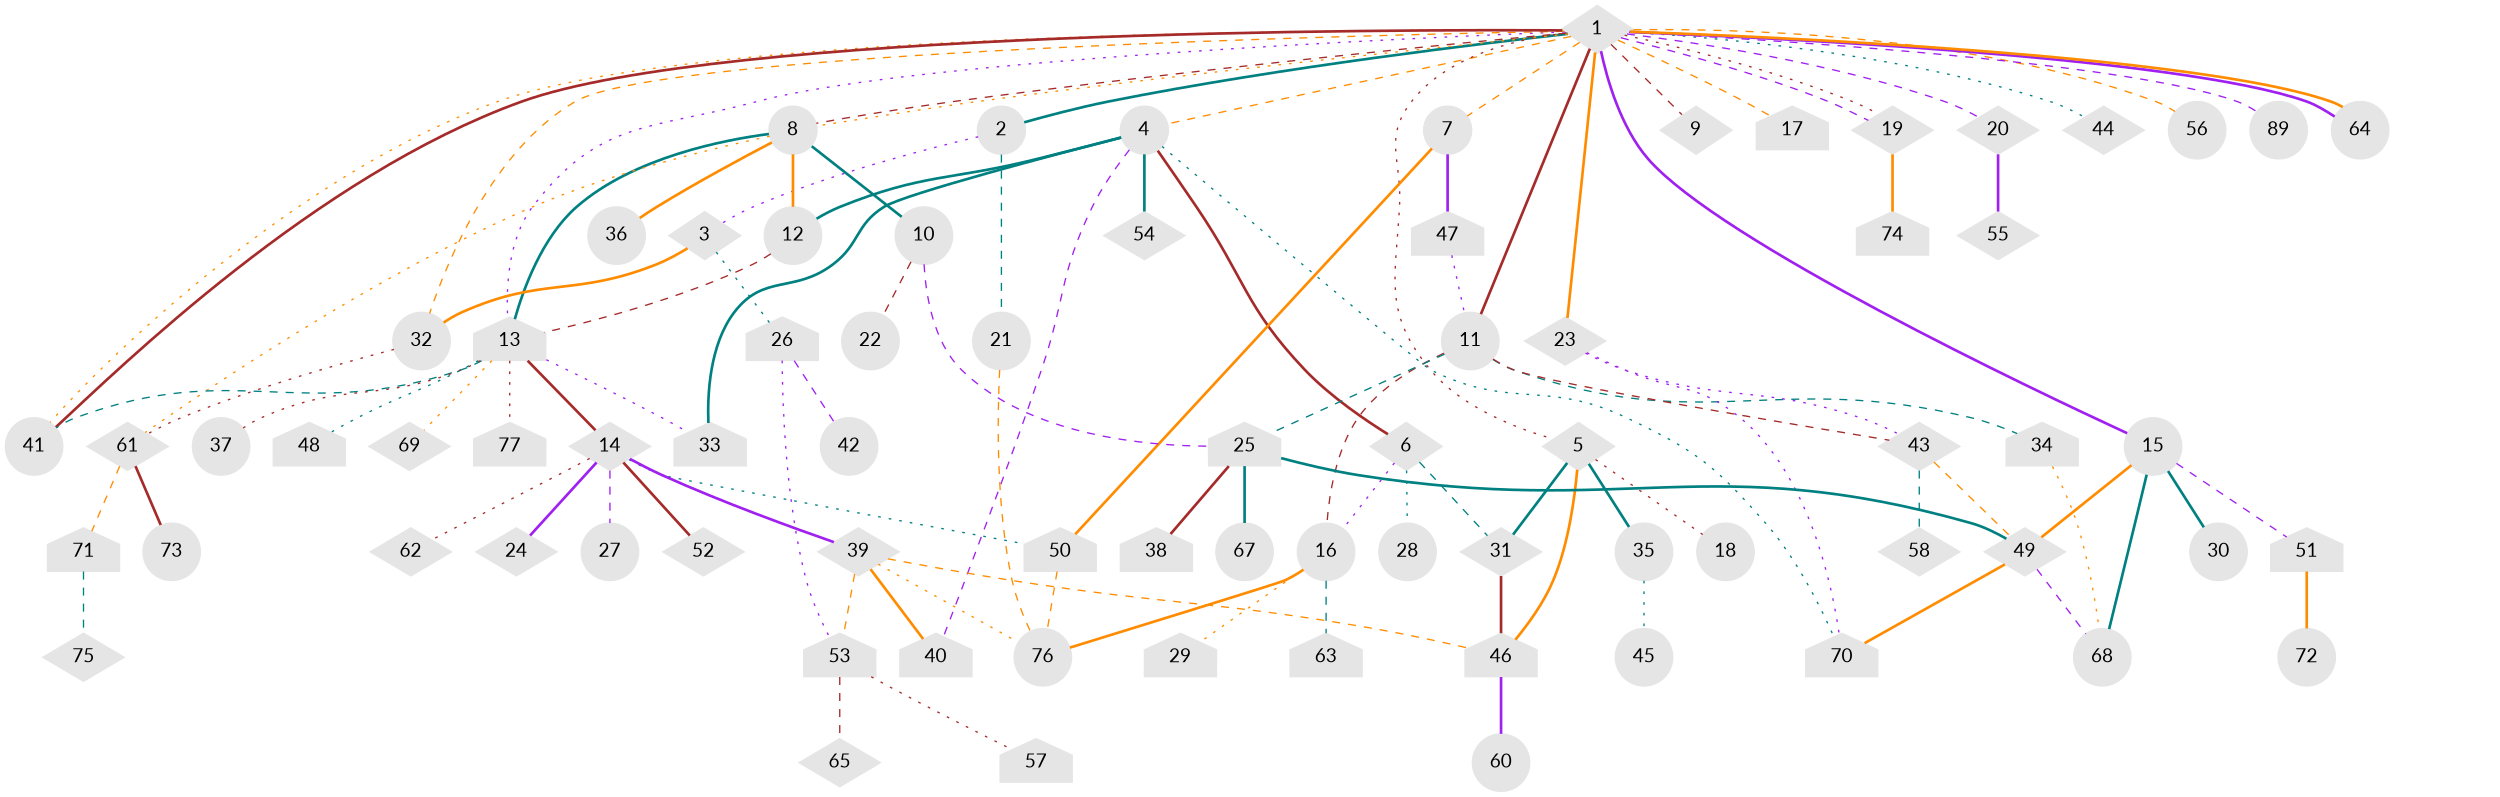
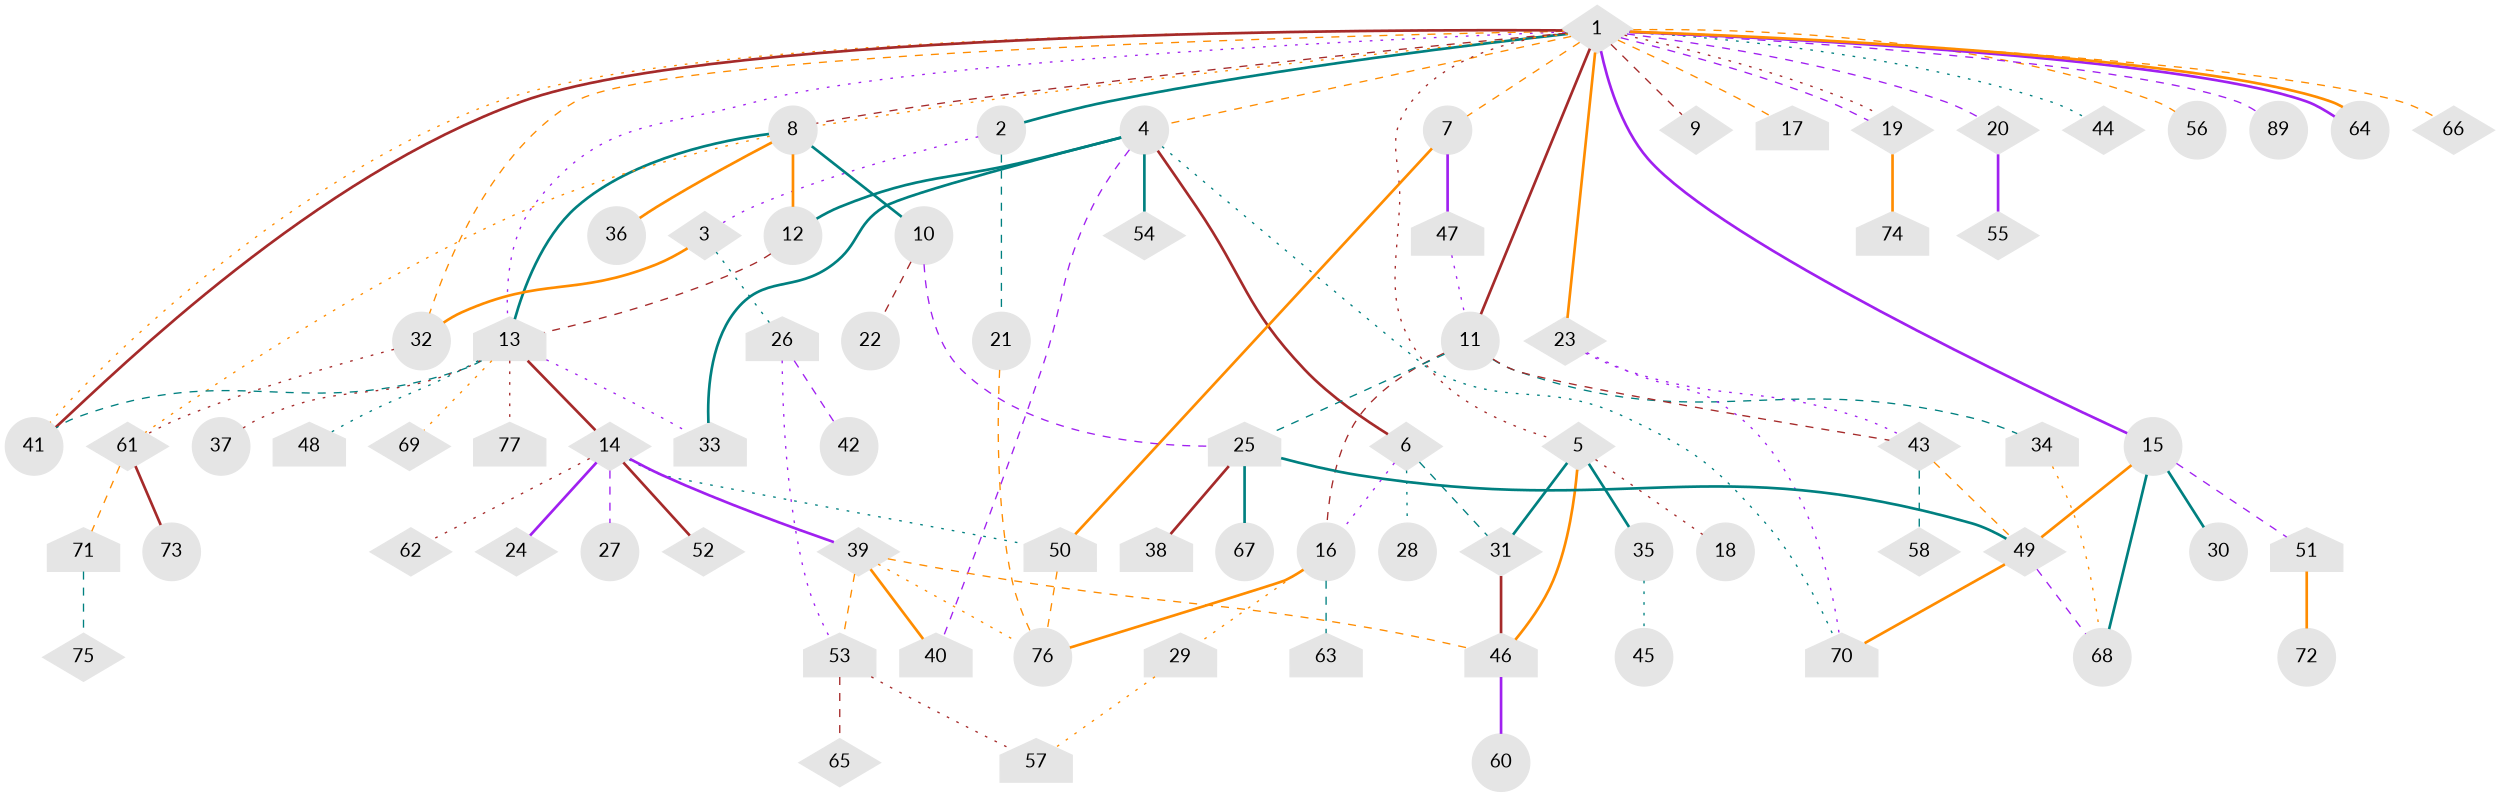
node "66": added
edge "29" -- "57": added
